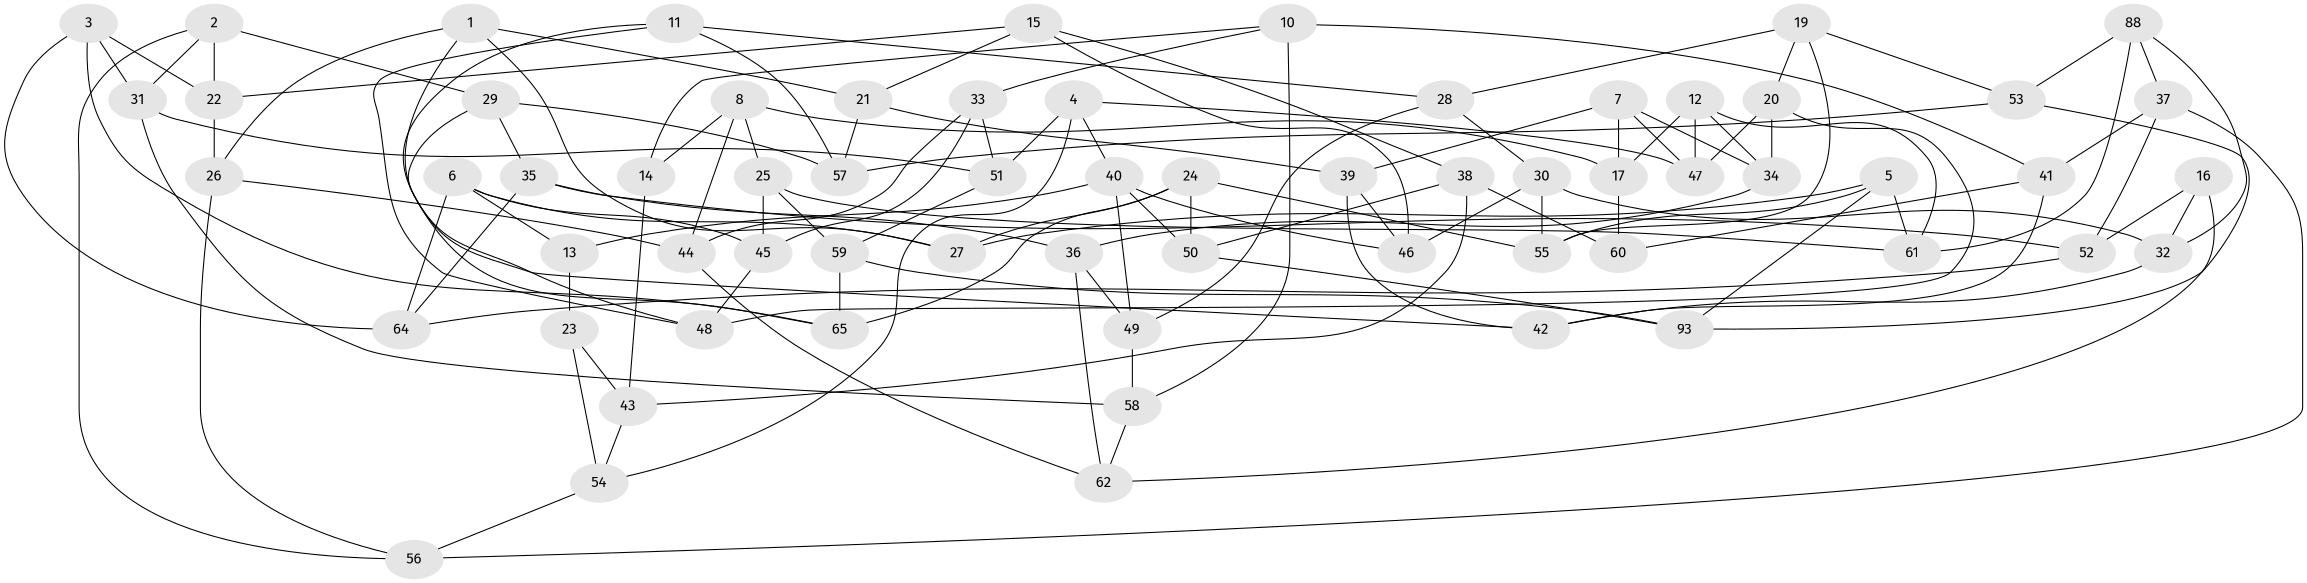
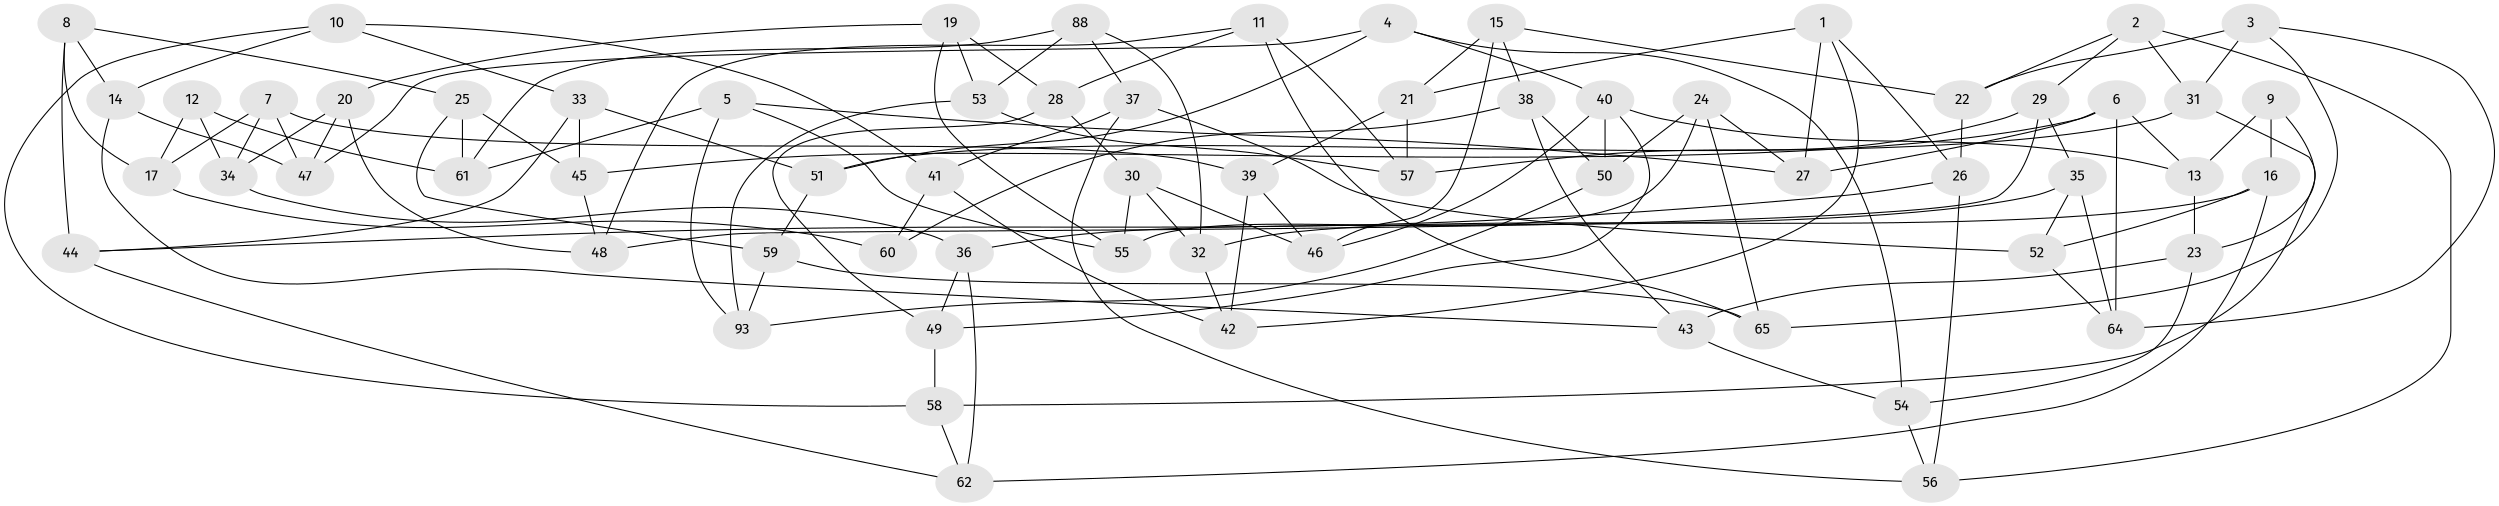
node "9": added
edge "12" -- "47": now "14" -- "47"
